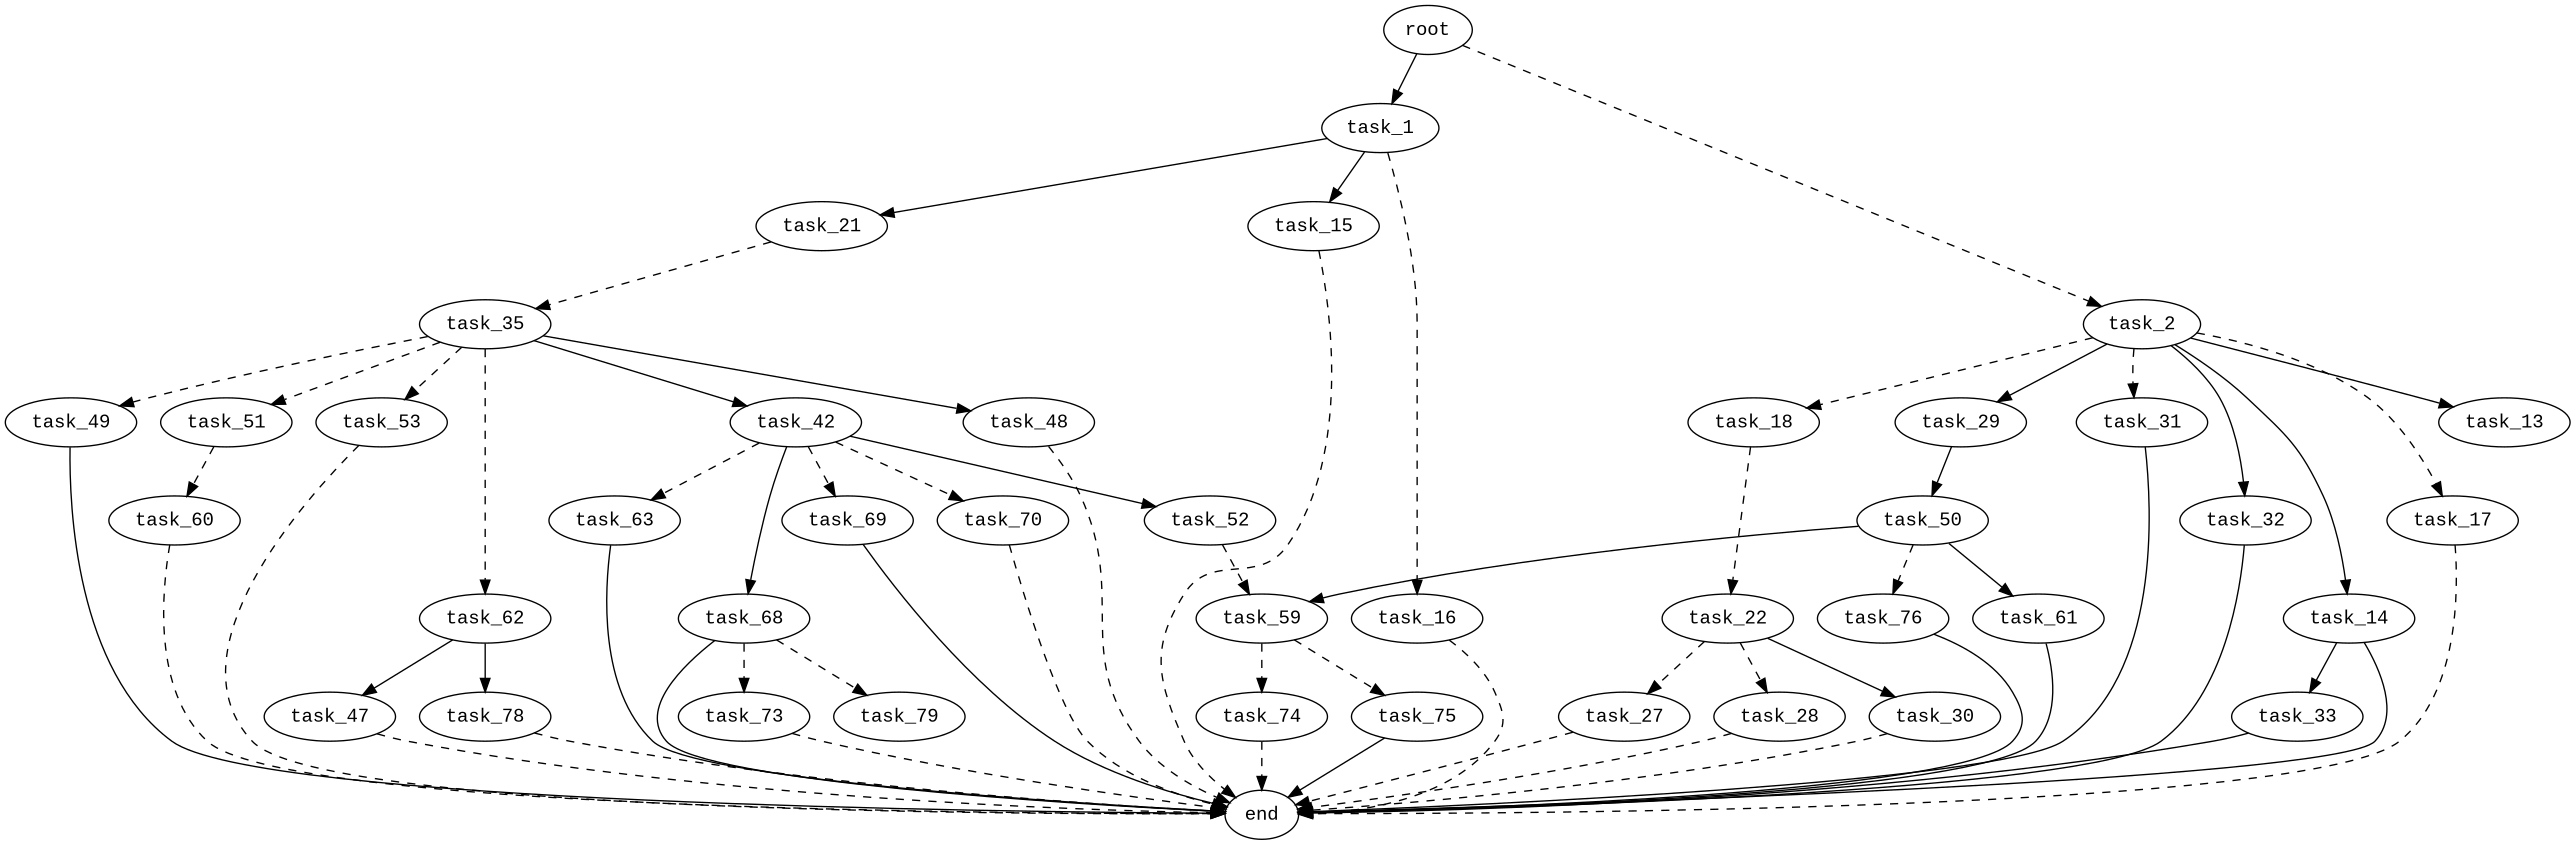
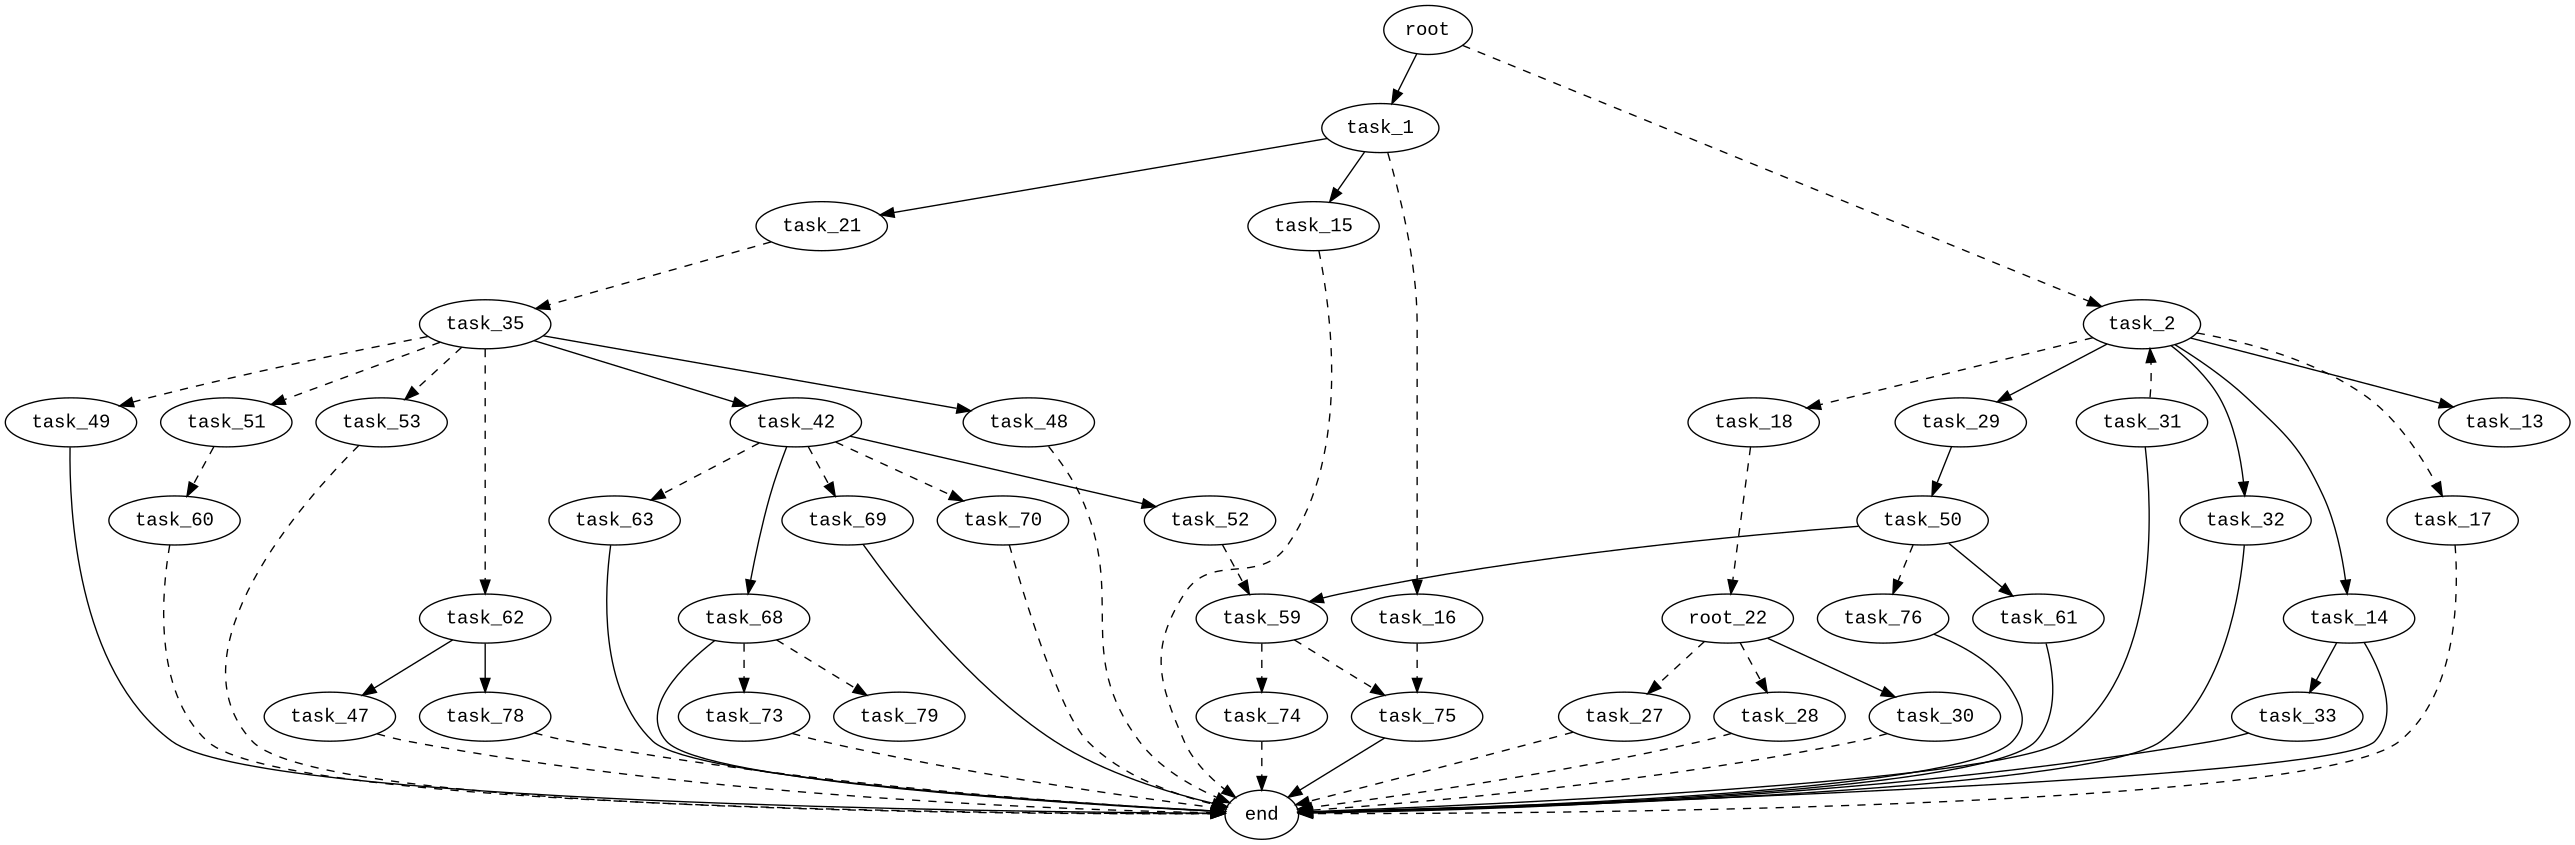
edge "task_2" -> "task_31": reversed
node "task_22": label "task_22" -> "root_22"
edge "task_16" -> "end": now "task_16" -> "task_75"
